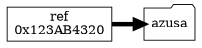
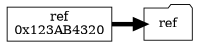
node "azusa": label "azusa" -> "ref"
